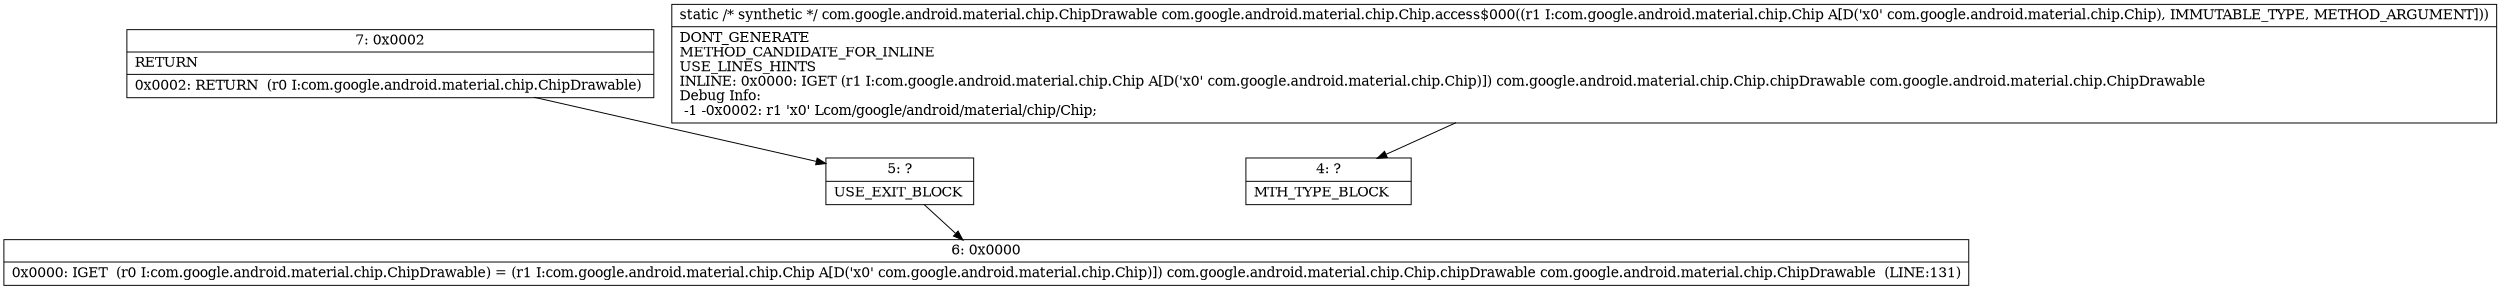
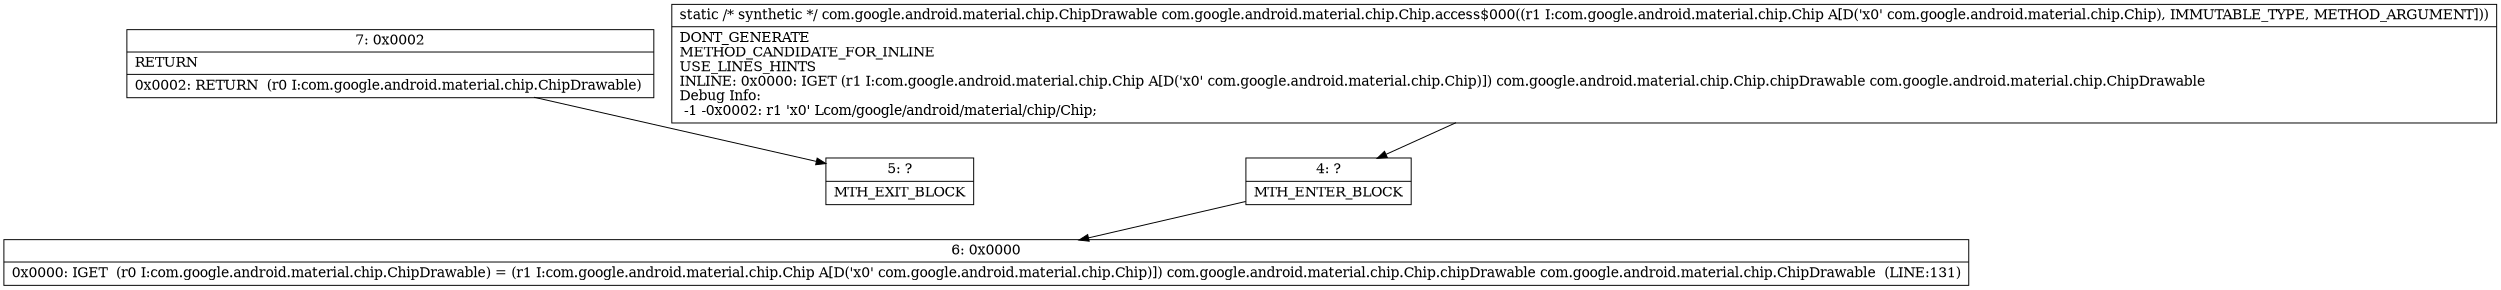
node "5: ?": text "USE_EXIT_BLOCK" -> "MTH_EXIT_BLOCK"
node "4: ?": text "MTH_TYPE_BLOCK" -> "MTH_ENTER_BLOCK"
edge "5: ?" -> "6: 0x0000": now "4: ?" -> "6: 0x0000"
